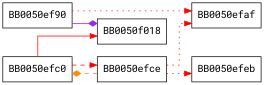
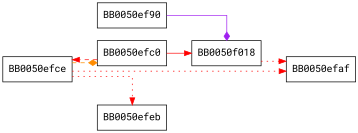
edge "BB0050ef90" -> "BB0050efaf": now "BB0050f018" -> "BB0050efaf"
